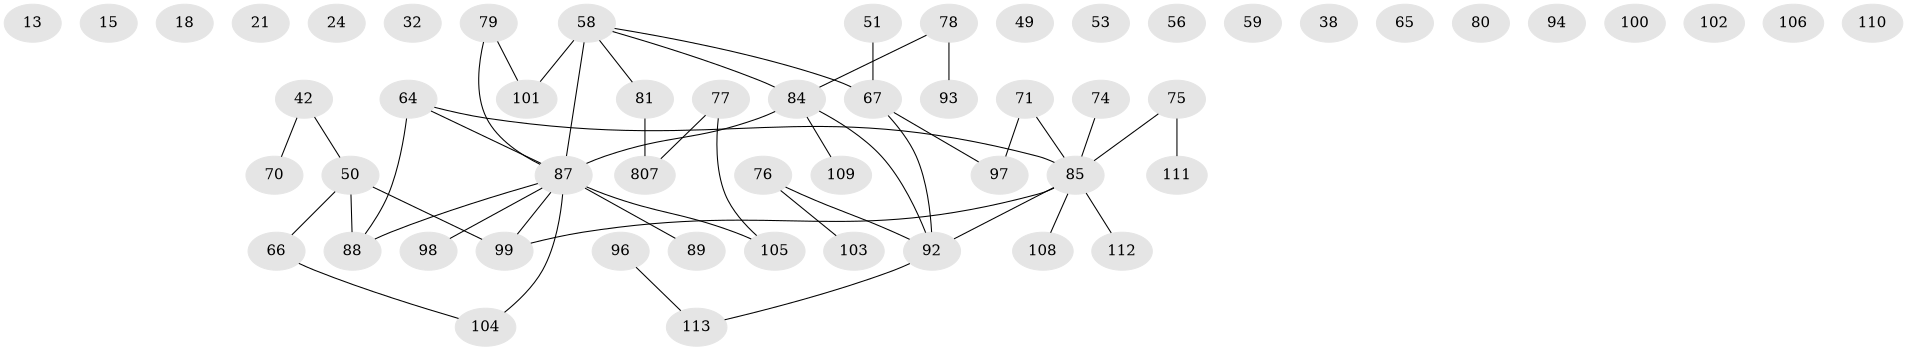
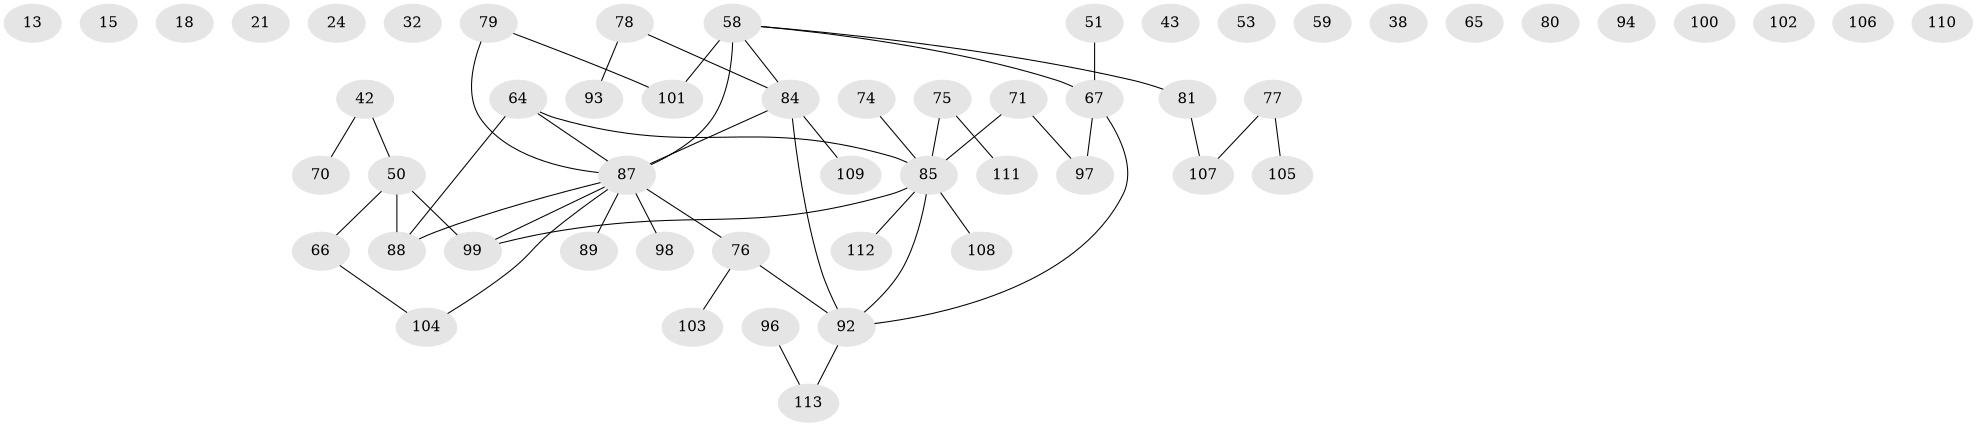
node "49": label "49" -> "43"
node "56": removed
node "807": label "807" -> "107"
edge "87" -- "105": now "87" -- "76"
